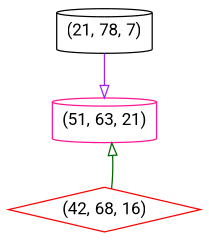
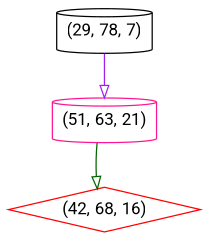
node "(21, 78, 7)": label "(21, 78, 7)" -> "(29, 78, 7)"
edge "(42, 68, 16)" -> "(51, 63, 21)": reversed
